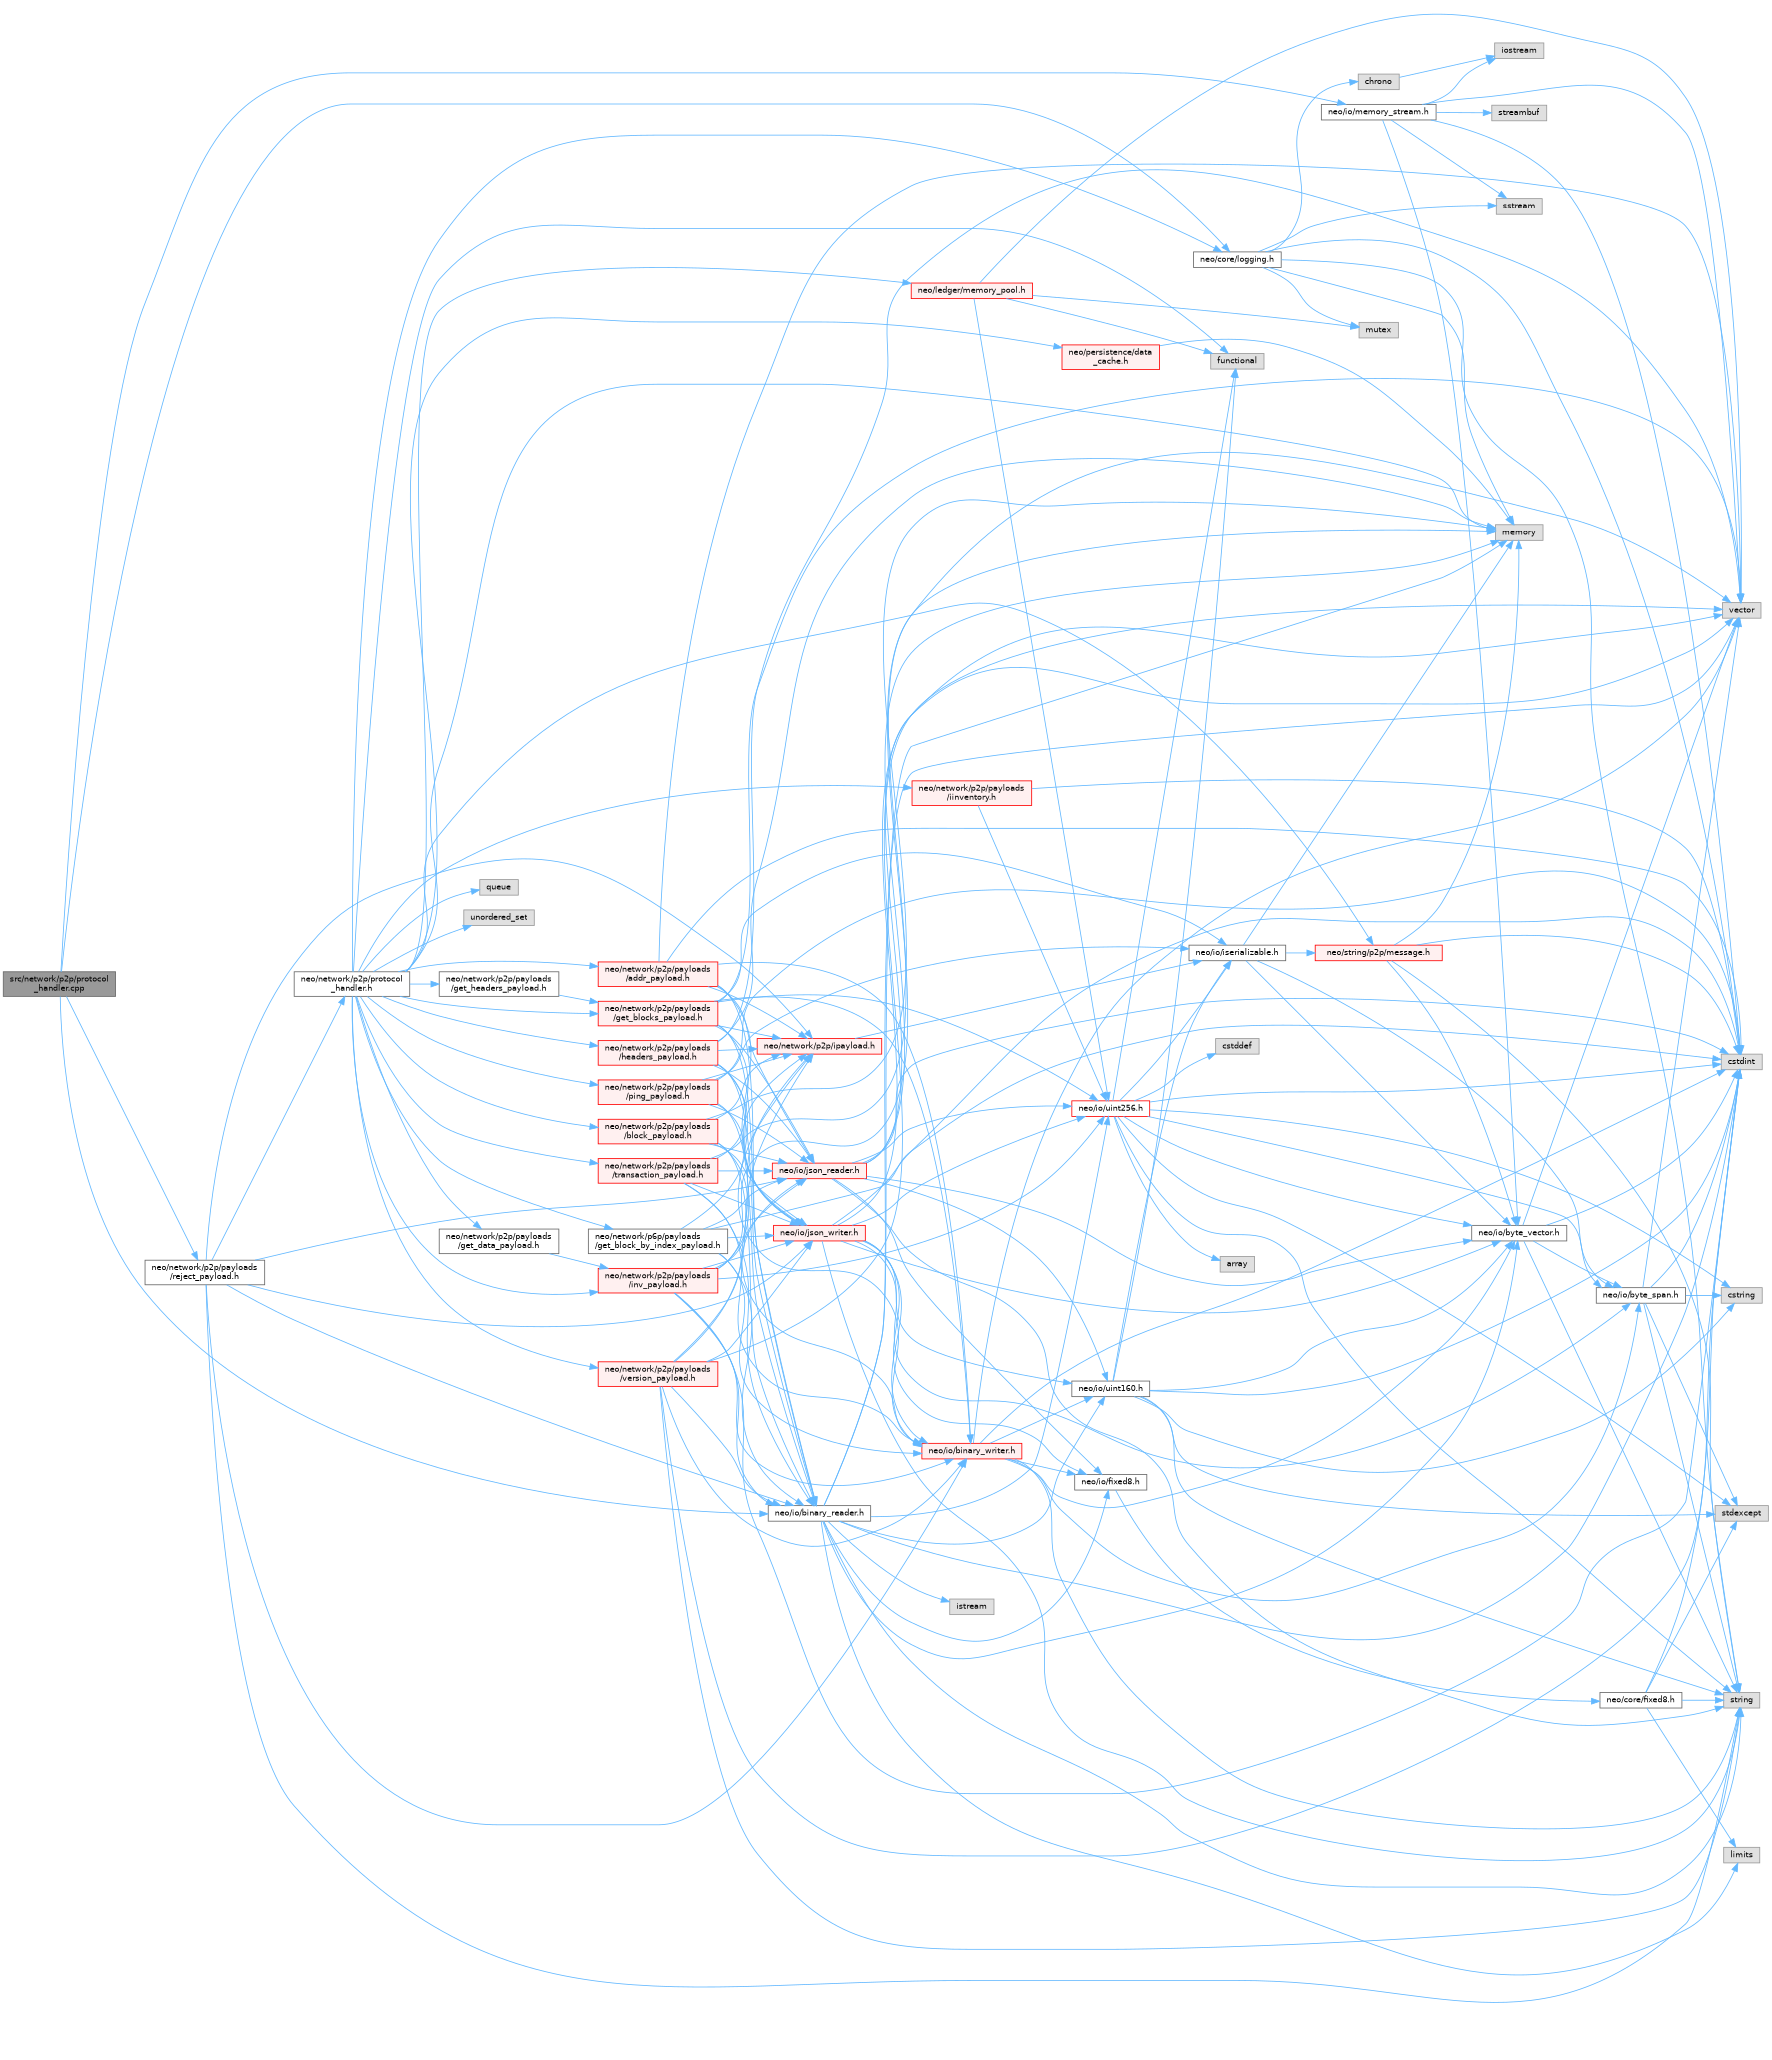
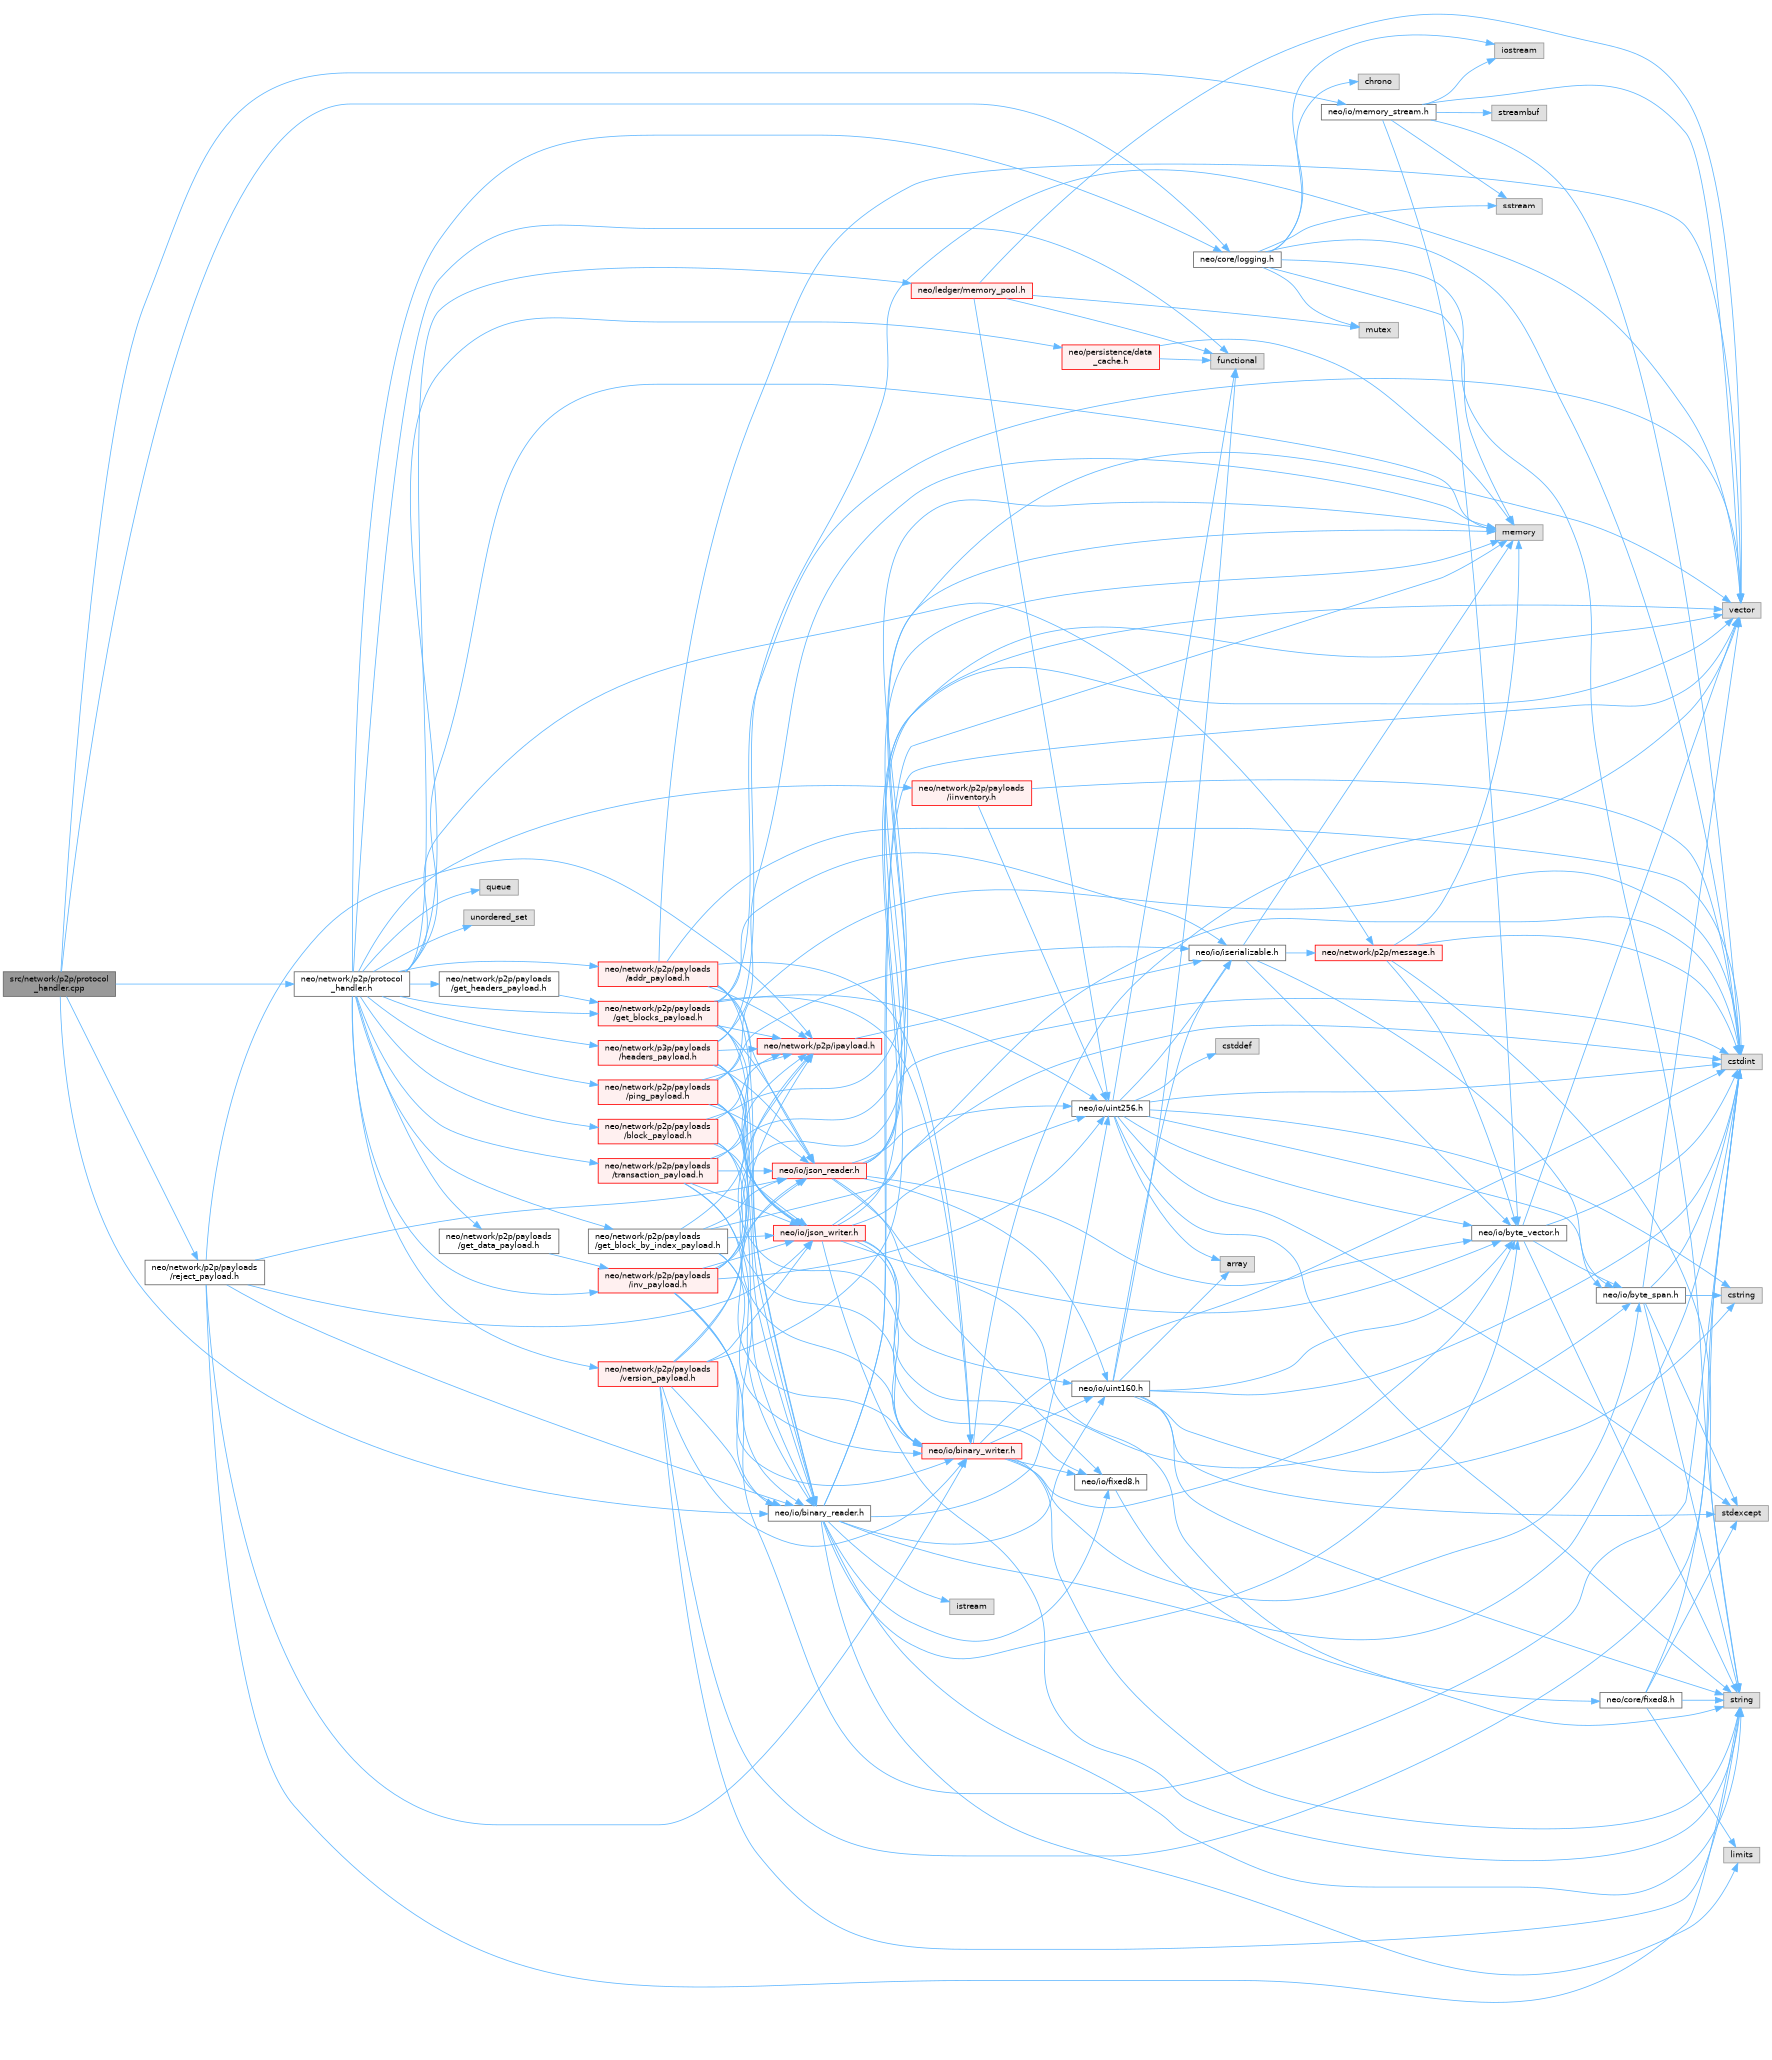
edge "chrono" -> "iostream": now "neo/core/logging.h" -> "iostream"
edge "neo/persistence/data _cache.h" -> "functional": added
node "neo/string/p2p/message.h": label "neo/string/p2p/message.h" -> "neo/network/p2p/message.h"
node "neo/network/p2p/payloads /headers_payload.h": label "neo/network/p2p/payloads /headers_payload.h" -> "neo/network/p3p/payloads /headers_payload.h"
node "neo/io/uint256.h": color red -> grey40
edge "neo/network/p2p/payloads /reject_payload.h" -> "neo/network/p2p/protocol _handler.h": now "src/network/p2p/protocol _handler.cpp" -> "neo/network/p2p/protocol _handler.h"
edge "neo/network/p2p/payloads /block_payload.h" -> "neo/io/json_reader.h": removed
node "neo/network/p6p/payloads /get_block_by_index_payload.h": label "neo/network/p6p/payloads /get_block_by_index_payload.h" -> "neo/network/p2p/payloads /get_block_by_index_payload.h"
edge "neo/io/uint160.h" -> "array": added
edge "neo/io/json_writer.h" -> "neo/io/binary_writer.h": now "neo/network/p2p/payloads /ping_payload.h" -> "neo/io/binary_writer.h"
